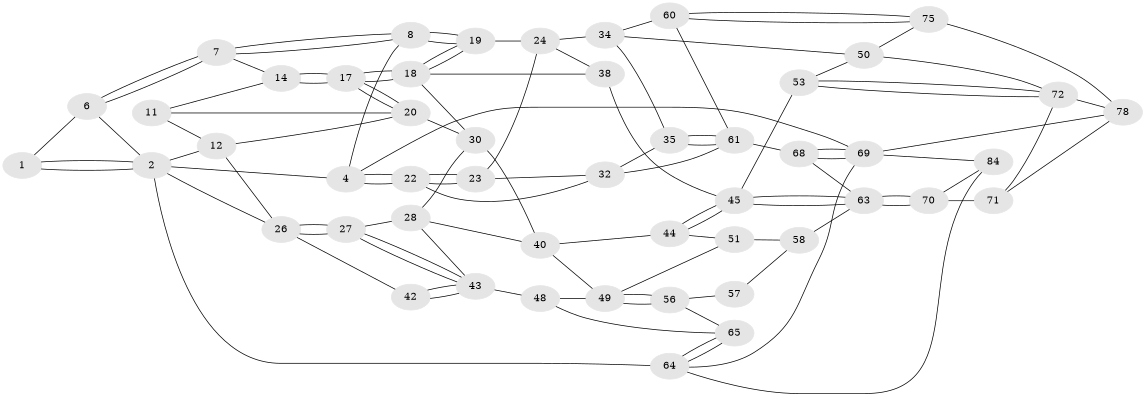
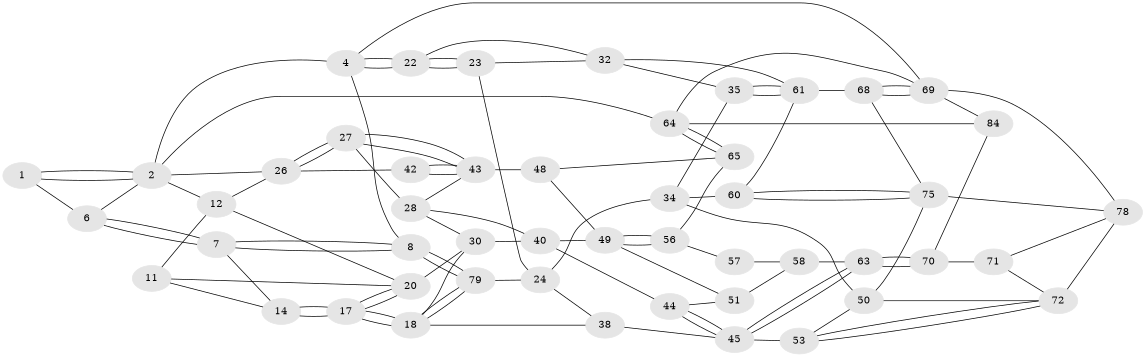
node "19": label "19" -> "79"
edge "68" -- "63": now "68" -- "75"
